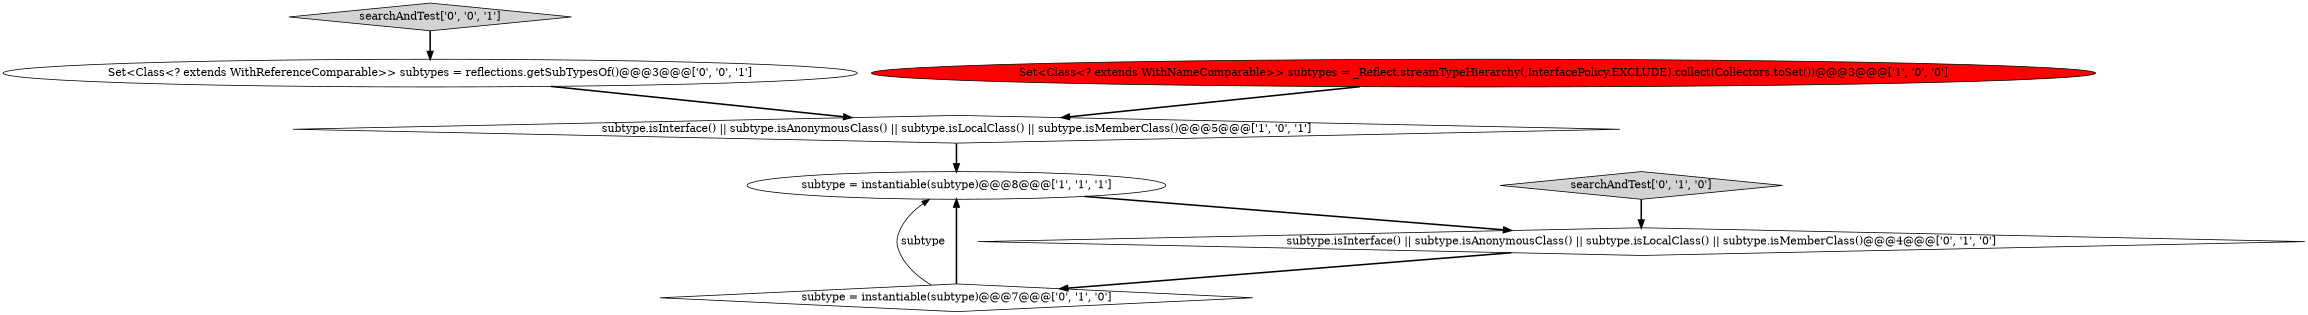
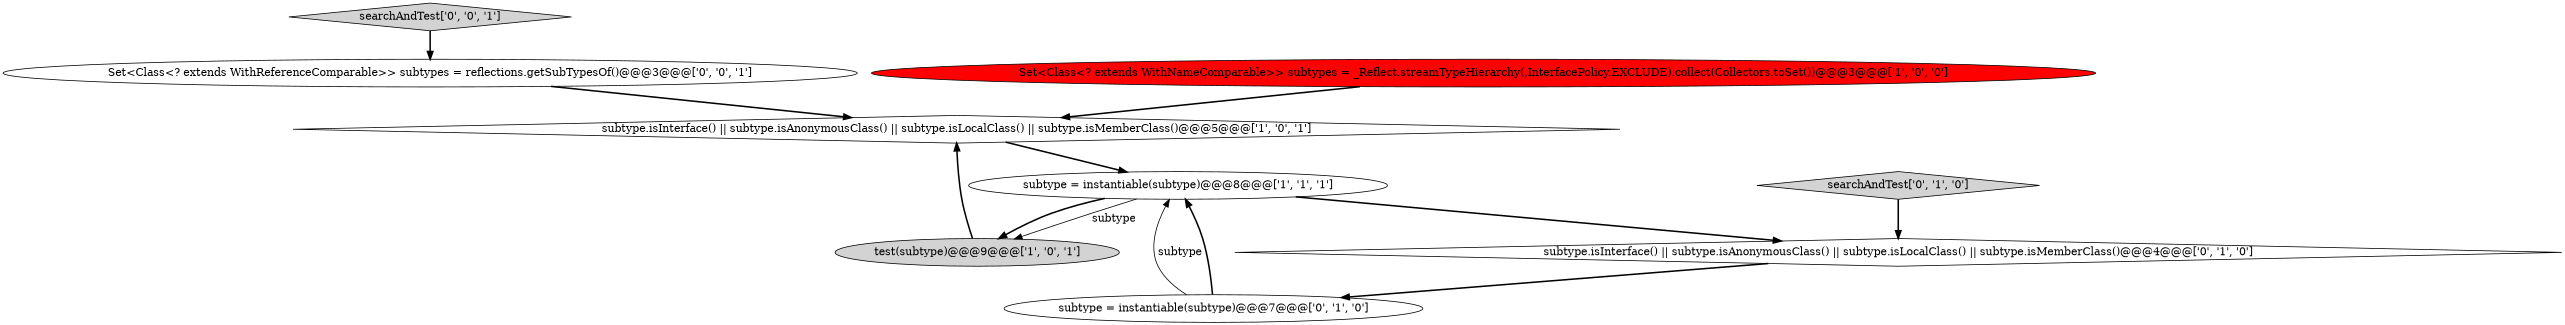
node "test(subtype)@@@9@@@['1', '0', '1']": added
node "subtype = instantiable(subtype)@@@7@@@['0', '1', '0']": shape diamond -> ellipse
